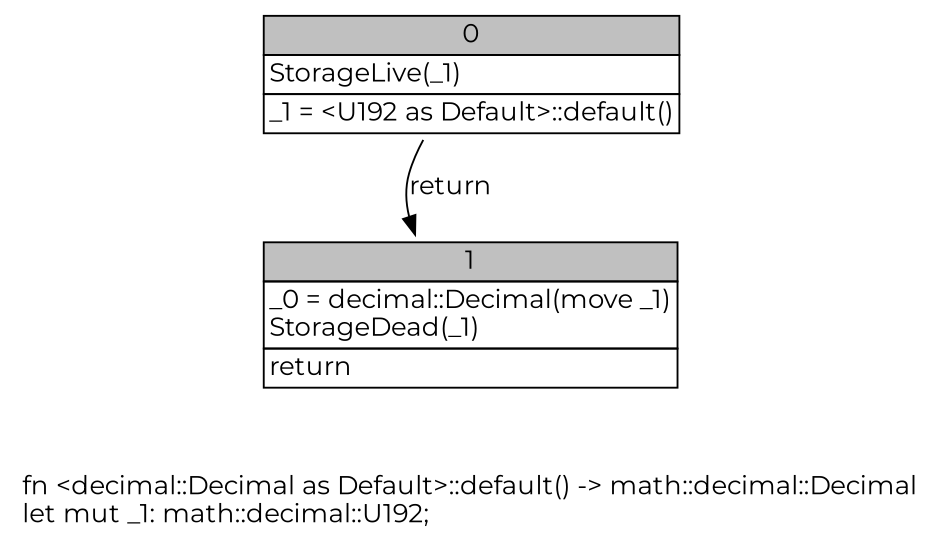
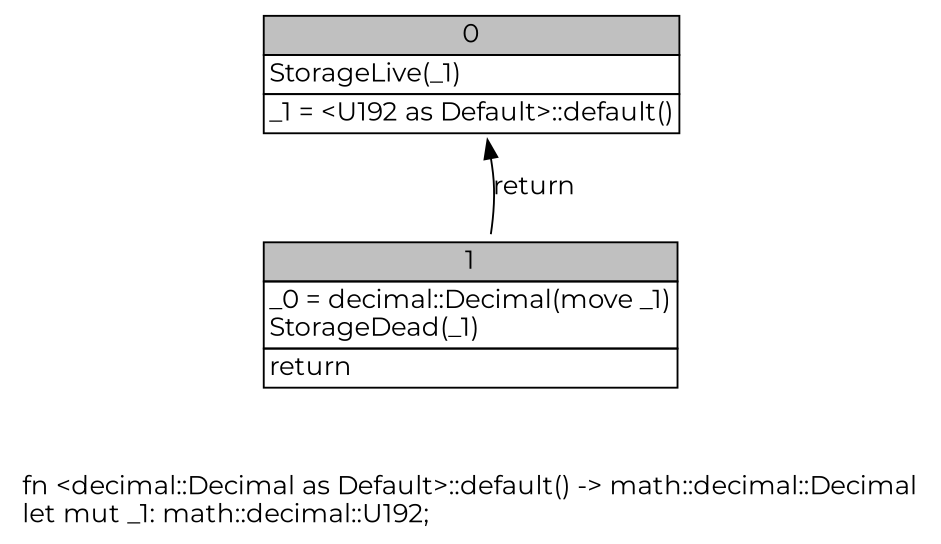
edge "0" -> "1": reversed
